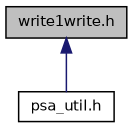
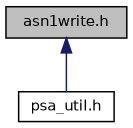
node "write1write.h": label "write1write.h" -> "asn1write.h"
